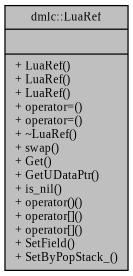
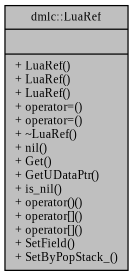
node "dmlc::LuaRef": text "+ swap()" -> "+ nil()"
